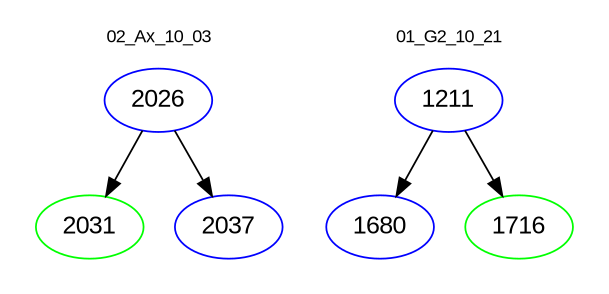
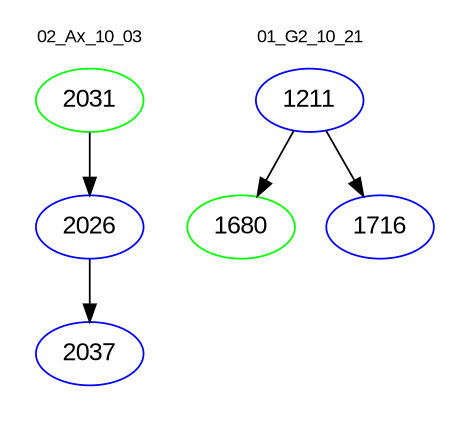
edge "2026" -> "2031": reversed
node "1680": color blue -> green
node "1716": color green -> blue
